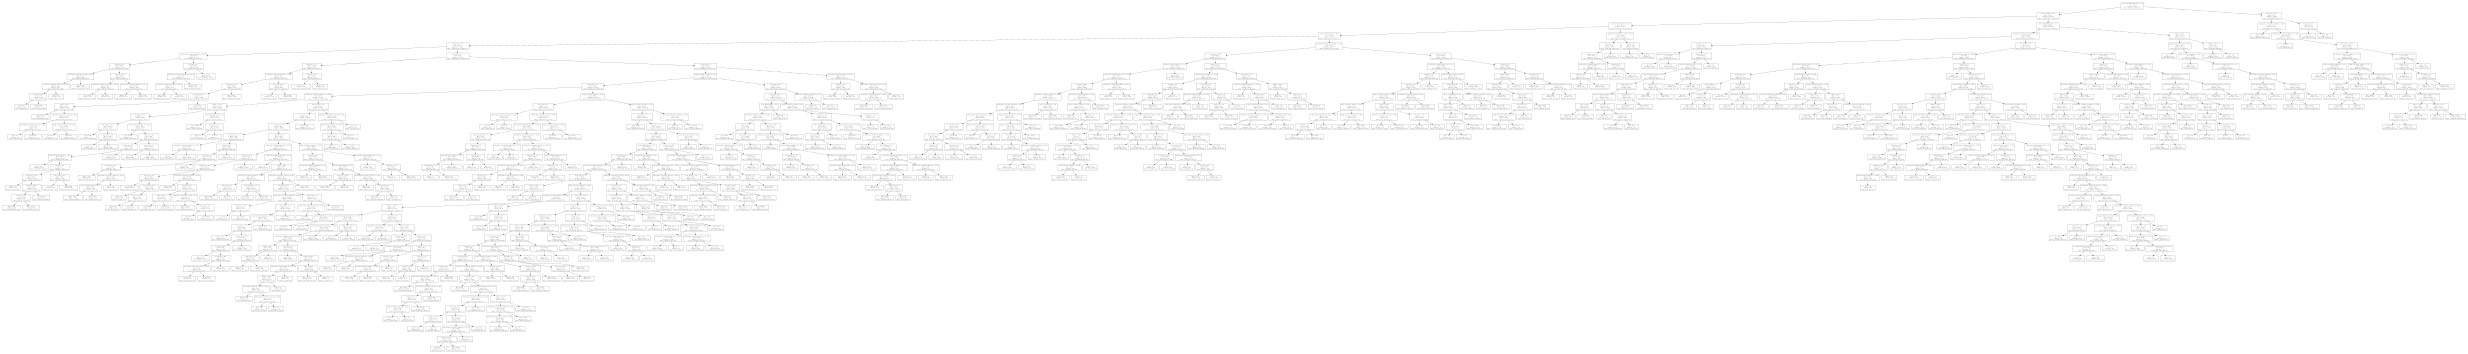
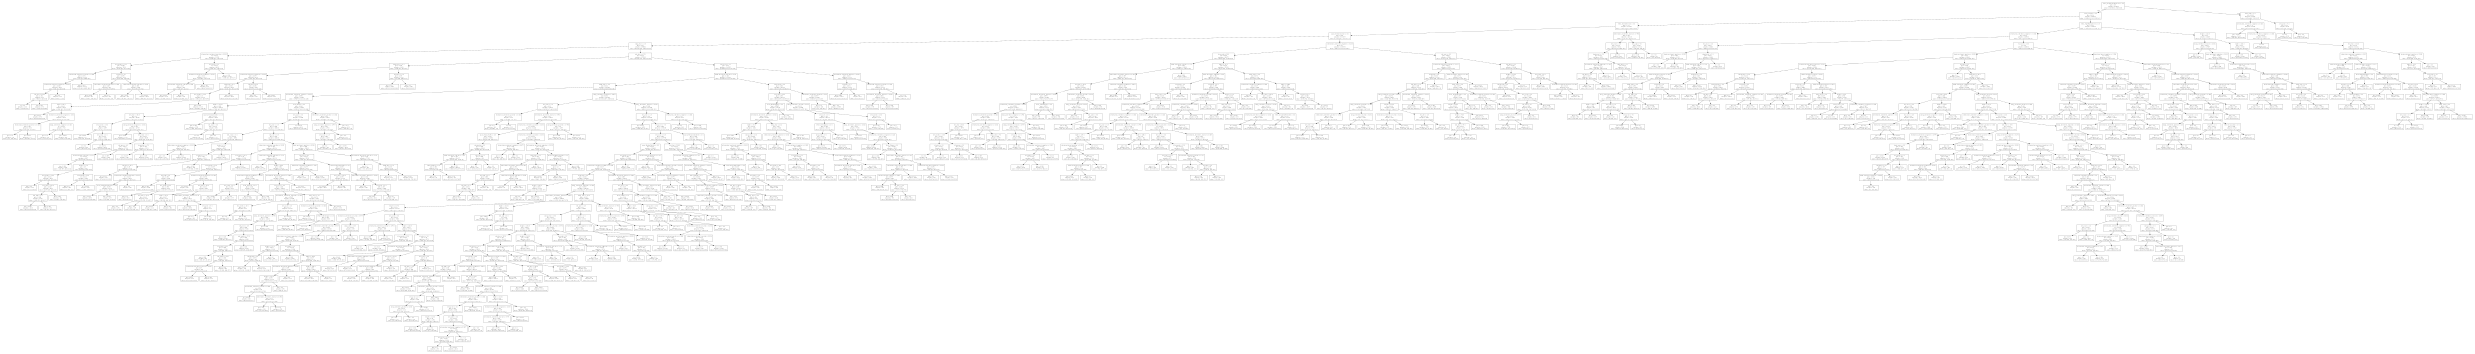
node "gini = 0.0 samples = 398 value = [256.367, 0.0]": removed
